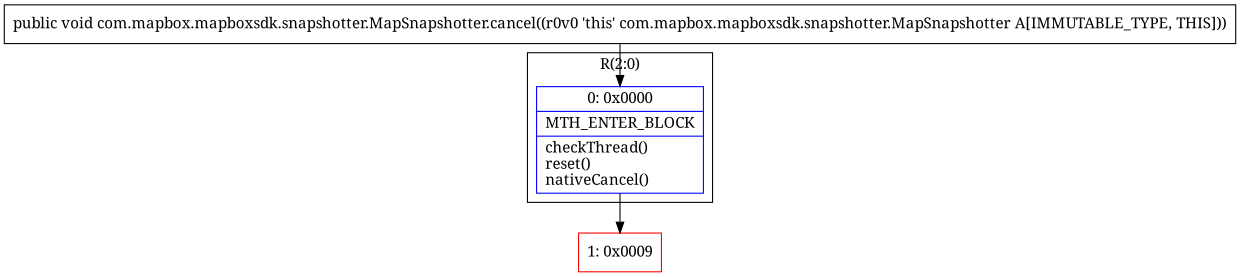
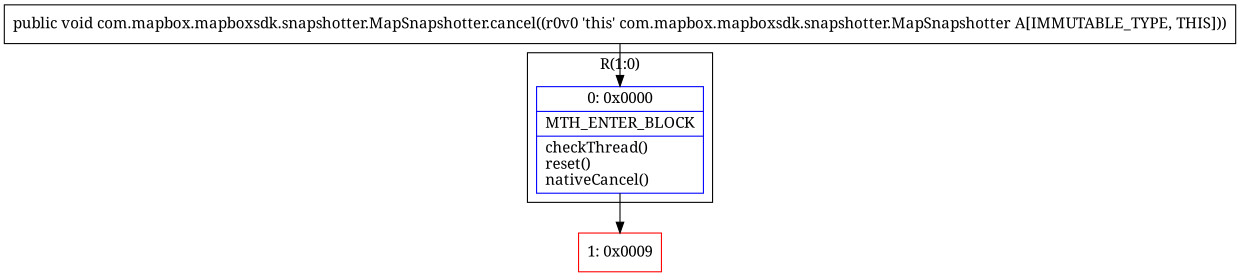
cluster "R(2:0)": label "R(2:0)" -> "R(1:0)"
